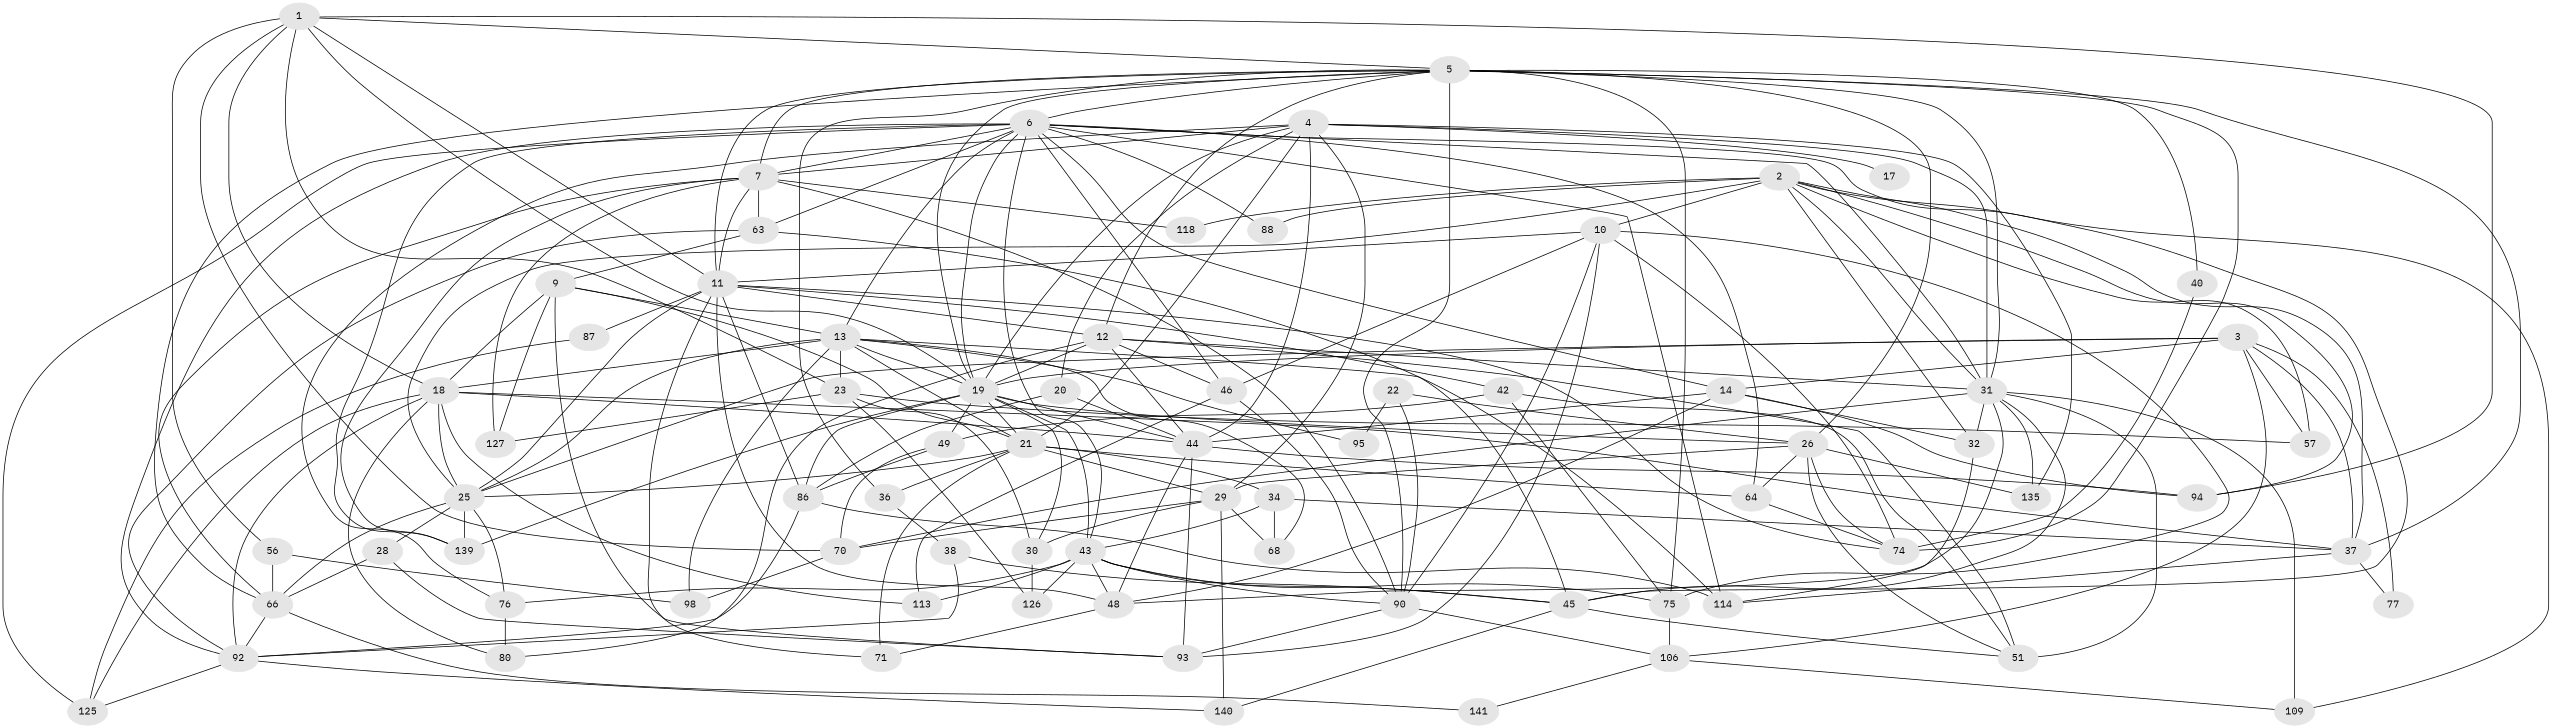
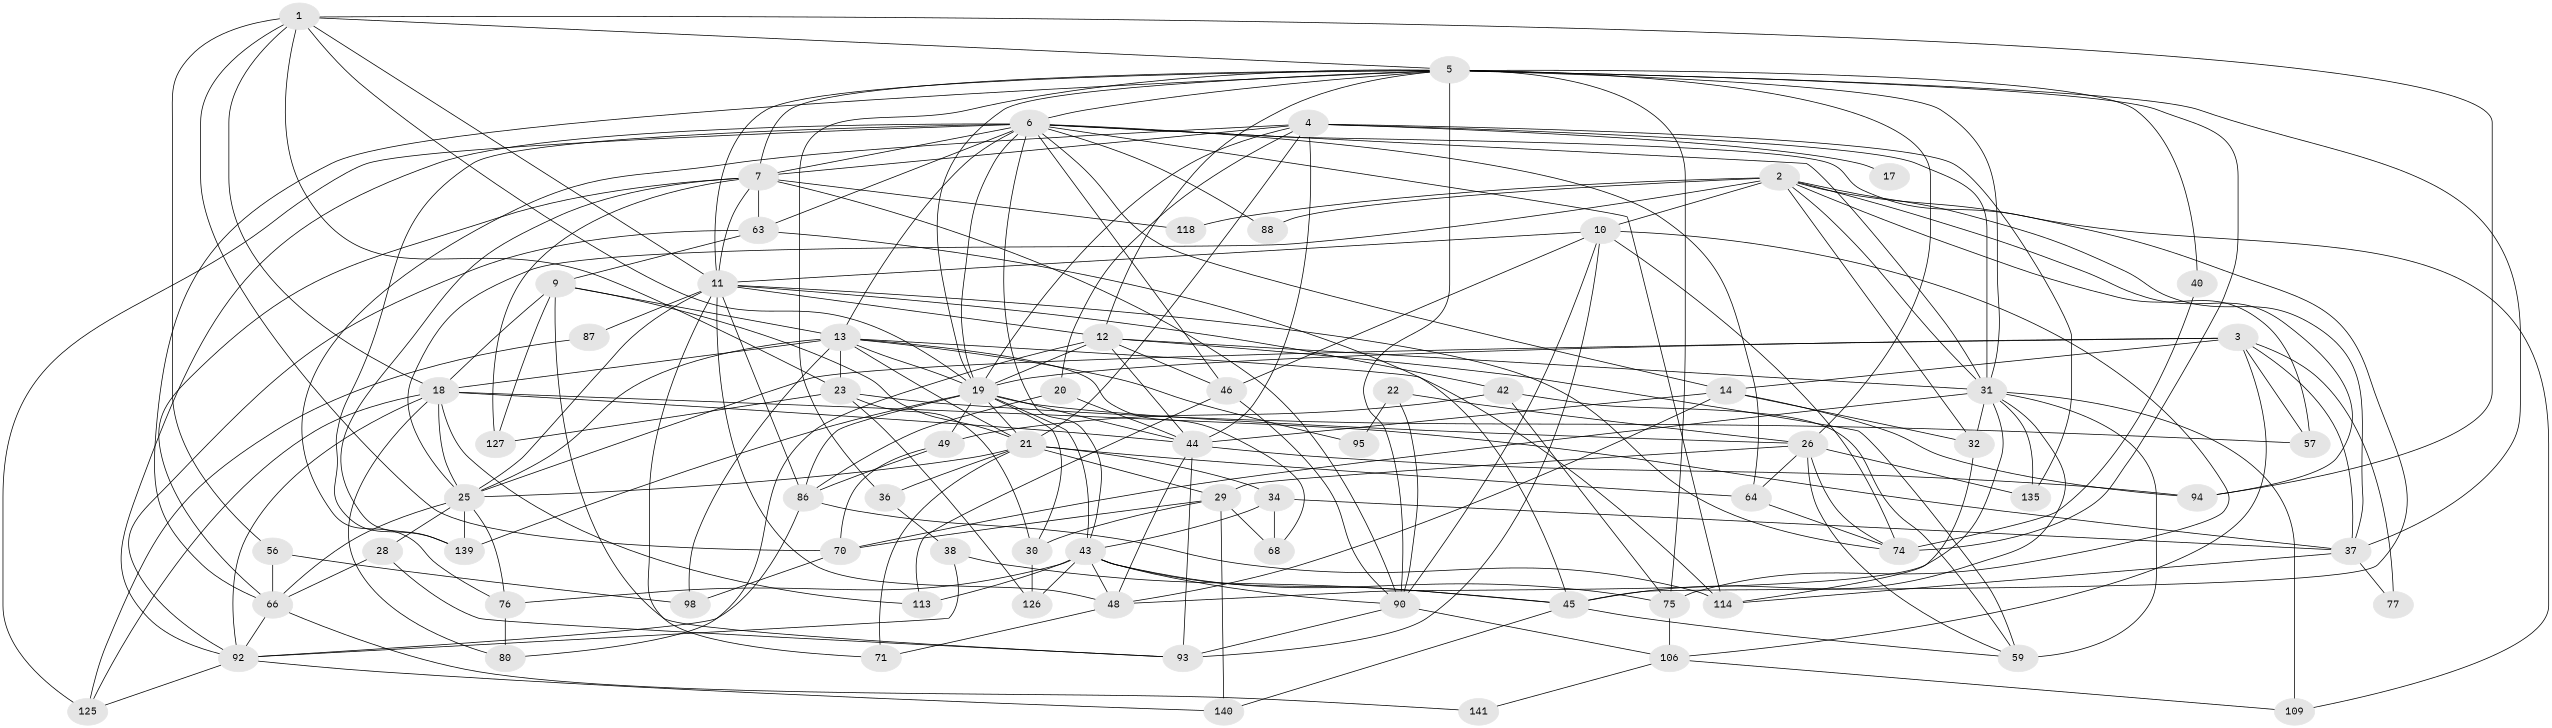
edge "4" -- "29": removed
node "51": label "51" -> "59"
